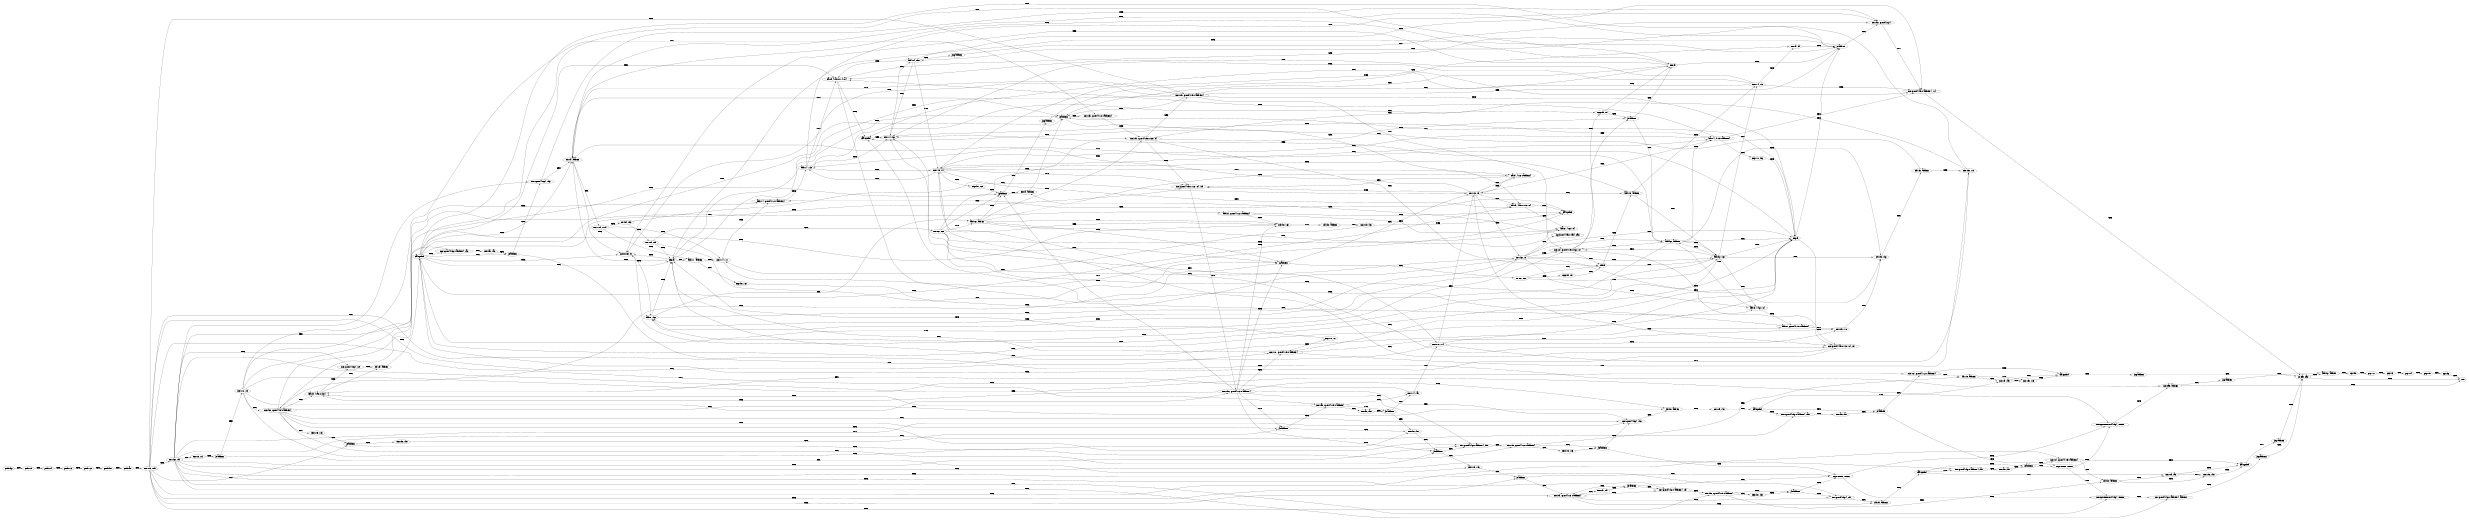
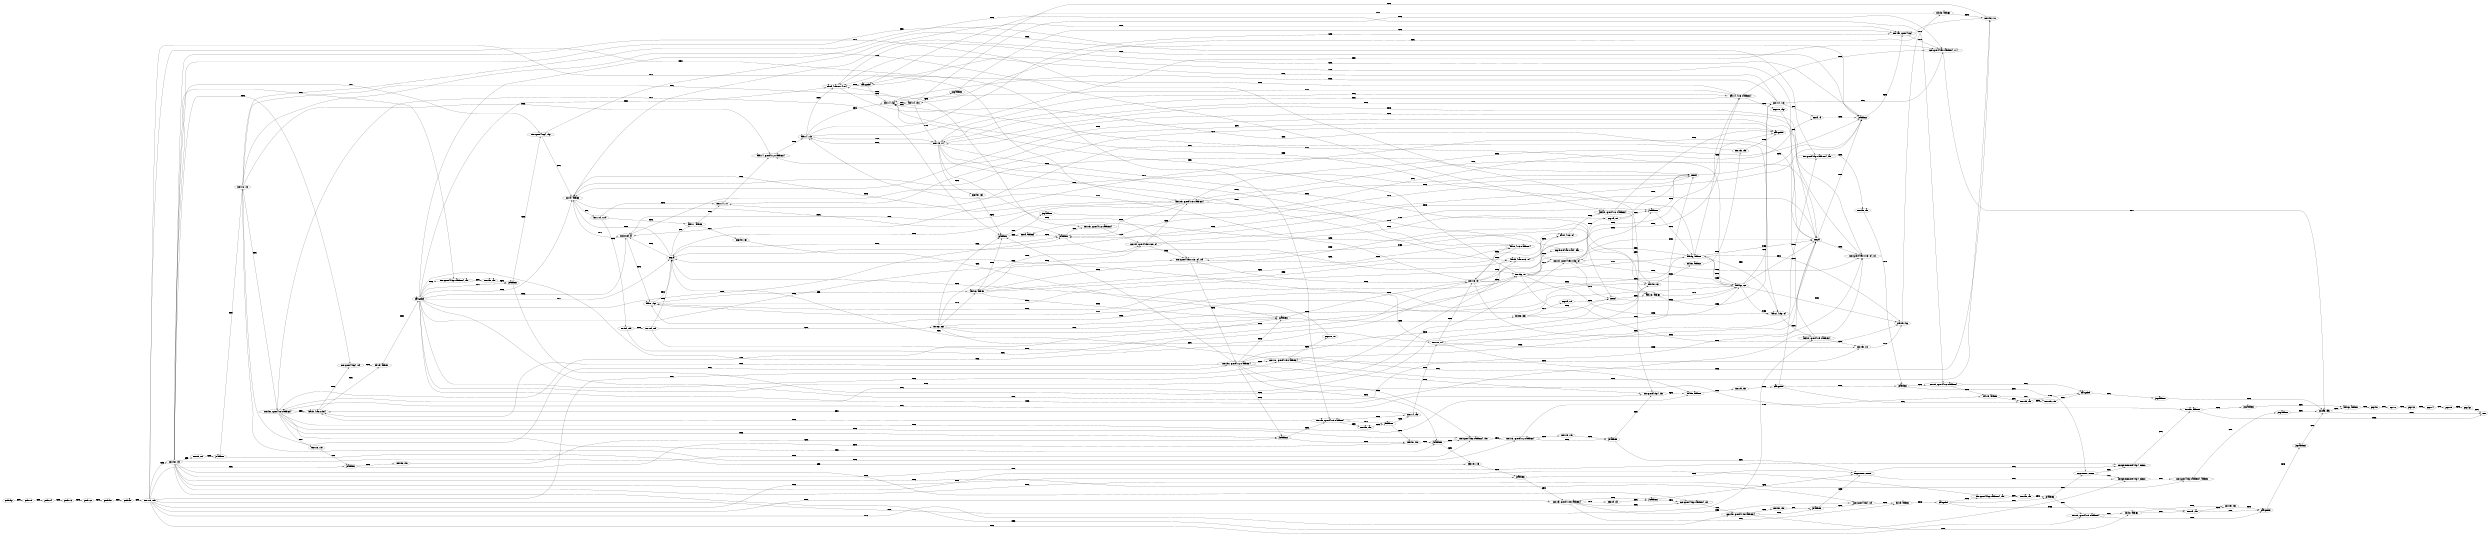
edge "mov rdi , qword [ rdx + rcx * 8 ]" -> "sete cl": now "mov qword [ rax + r13 * 8 ] , rdi" -> "sete cl"
edge "add rsi , qword [ r12 + address ]" -> "lea rsi , [ rcx * 8 ]": reversed
